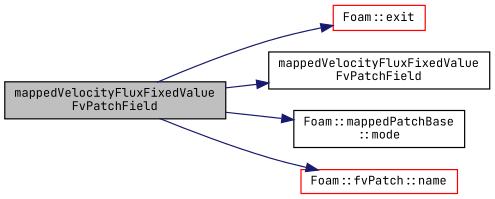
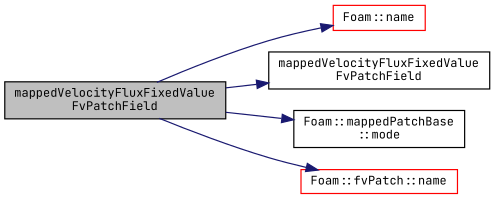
node "Foam::exit": label "Foam::exit" -> "Foam::name"
